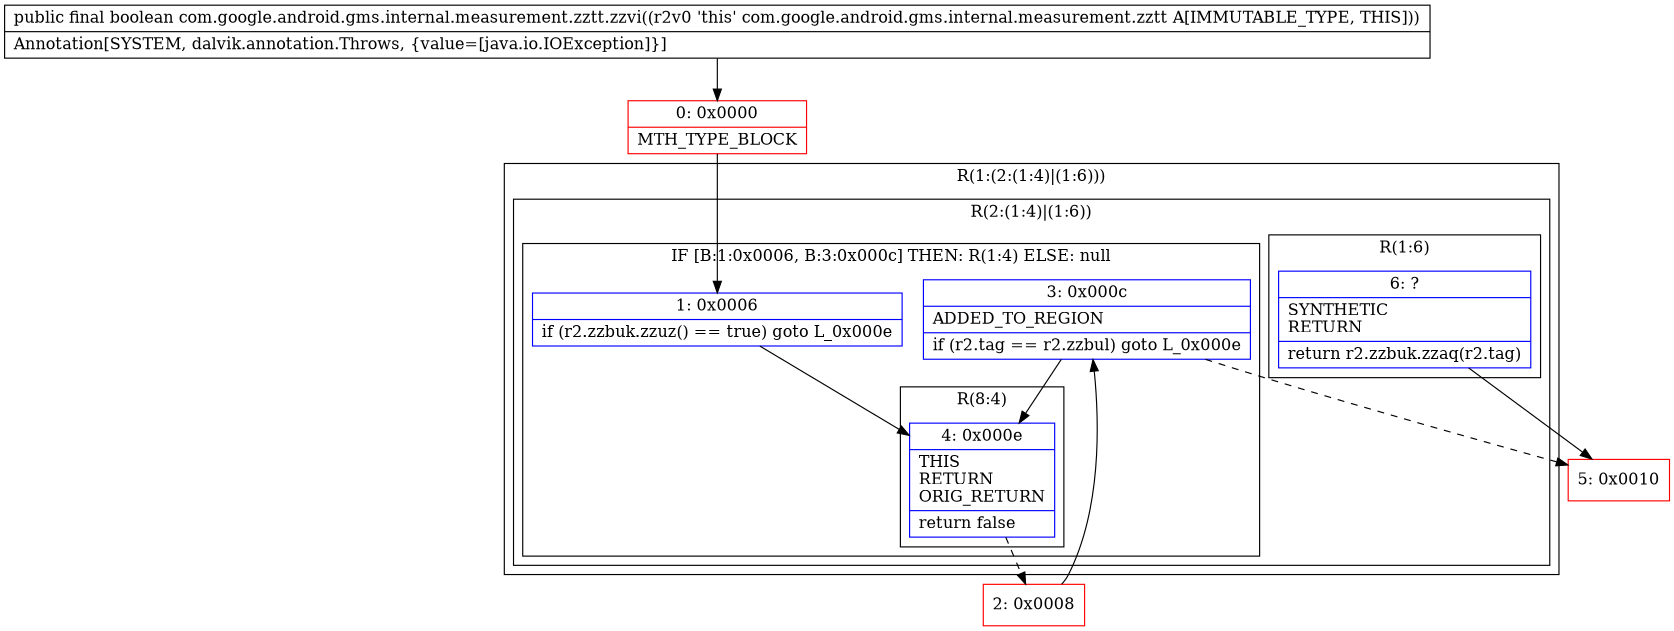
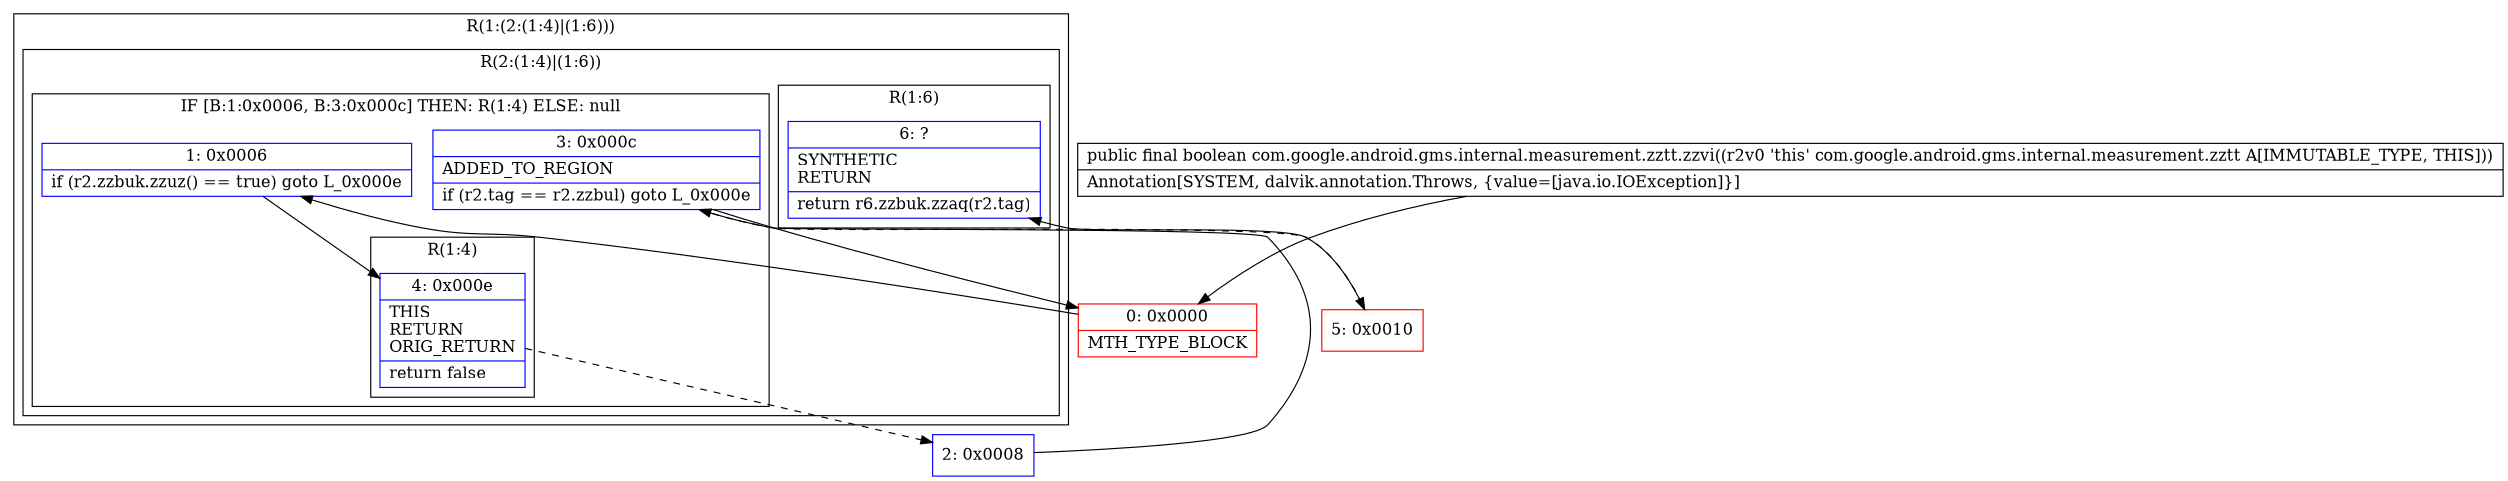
node "6: ?": text "return r2.zzbuk.zzaq(r2.tag)" -> "return r6.zzbuk.zzaq(r2.tag)"
edge "3: 0x000c" -> "4: 0x000e": now "3: 0x000c" -> "0: 0x0000"
cluster "R(8:4)": label "R(8:4)" -> "R(1:4)"
edge "6: ?" -> "5: 0x0010": reversed
node "2: 0x0008": color red -> blue
